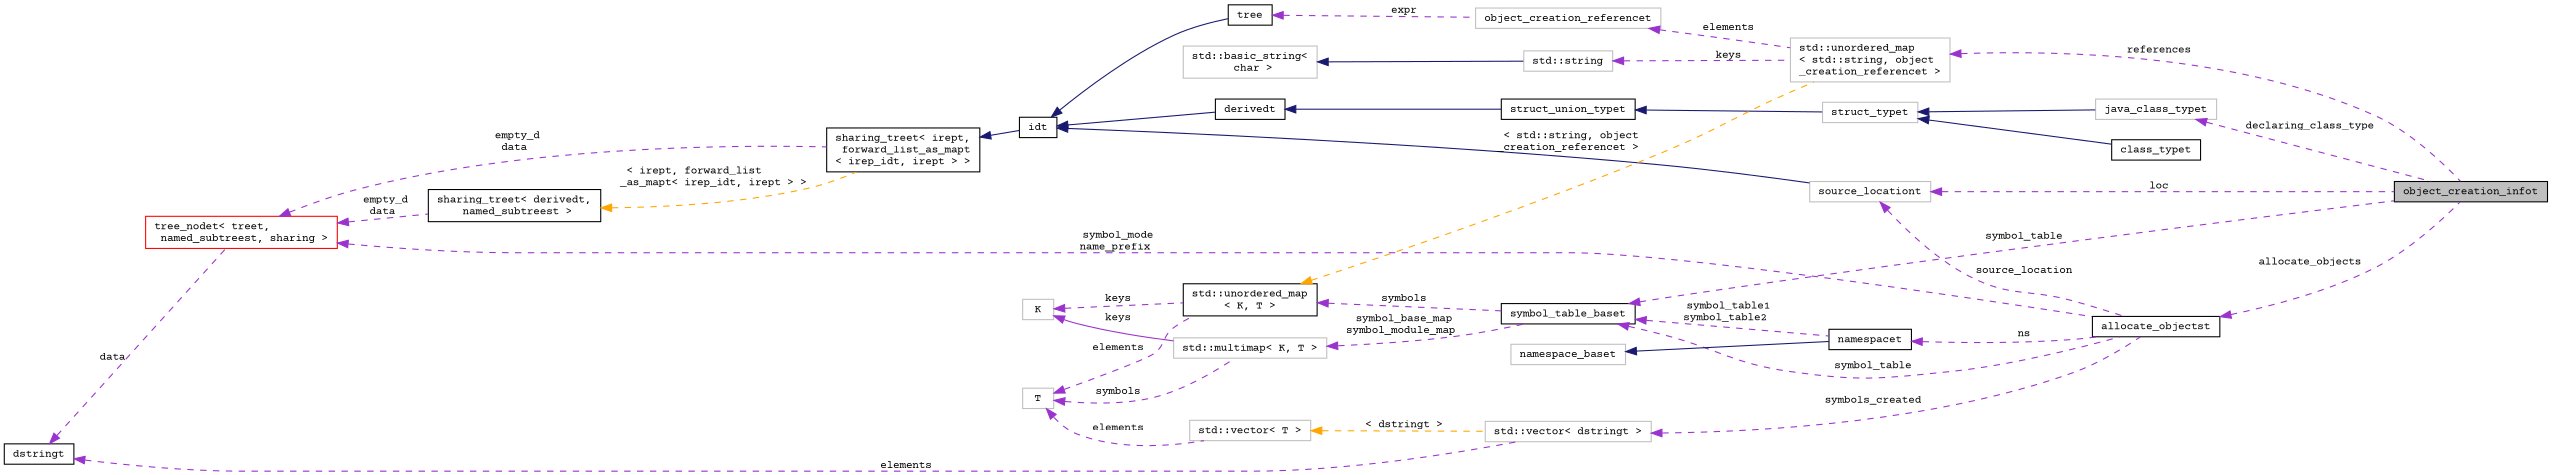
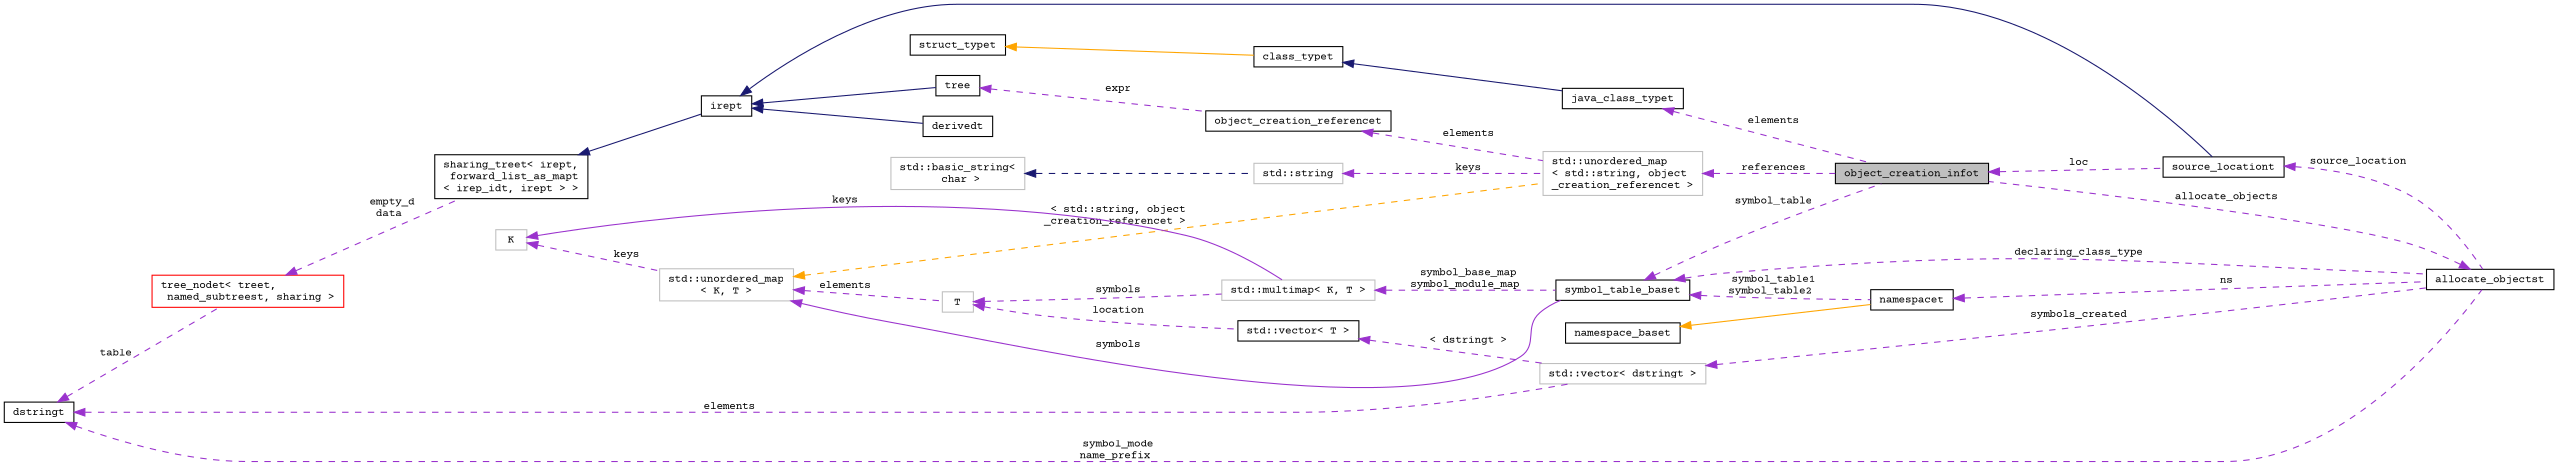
node "object_creation_referencet": color grey75 -> black
edge "std::string" -> "std::basic_string< char >": style solid -> dashed
node "struct_union_typet": removed
node "java_class_typet": color grey75 -> black
edge "java_class_typet" -> "struct_typet": now "java_class_typet" -> "class_typet"
node "struct_typet": color grey75 -> black
edge "object_creation_infot" -> "java_class_typet": label " declaring_class_type" -> " elements"
node "idt": label "idt" -> "irept"
edge "class_typet" -> "struct_typet": color midnightblue -> orange
node "source_locationt": color grey75 -> black
edge "object_creation_infot" -> "source_locationt": reversed
node "sharing_treet< derivedt, named_subtreest >": removed
edge "allocate_objectst" -> "tree_nodet< treet, named_subtreest, sharing >": now "allocate_objectst" -> "dstringt"
node "std::unordered_map < K, T >": color black -> grey75
edge "symbol_table_baset" -> "std::unordered_map < K, T >": style dashed -> solid
edge "namespacet" -> "namespace_baset": color midnightblue -> orange
node "namespace_baset": color grey75 -> black
edge "tree_nodet< treet, named_subtreest, sharing >" -> "dstringt": label " data" -> " table"
edge "std::unordered_map < K, T >" -> "T": reversed
edge "allocate_objectst" -> "symbol_table_baset": label " symbol_table" -> " declaring_class_type"
edge "std::vector< T >" -> "T": label " elements" -> " location"
node "std::vector< T >": color grey75 -> black
edge "std::vector< dstringt >" -> "std::vector< T >": color orange -> darkorchid3
